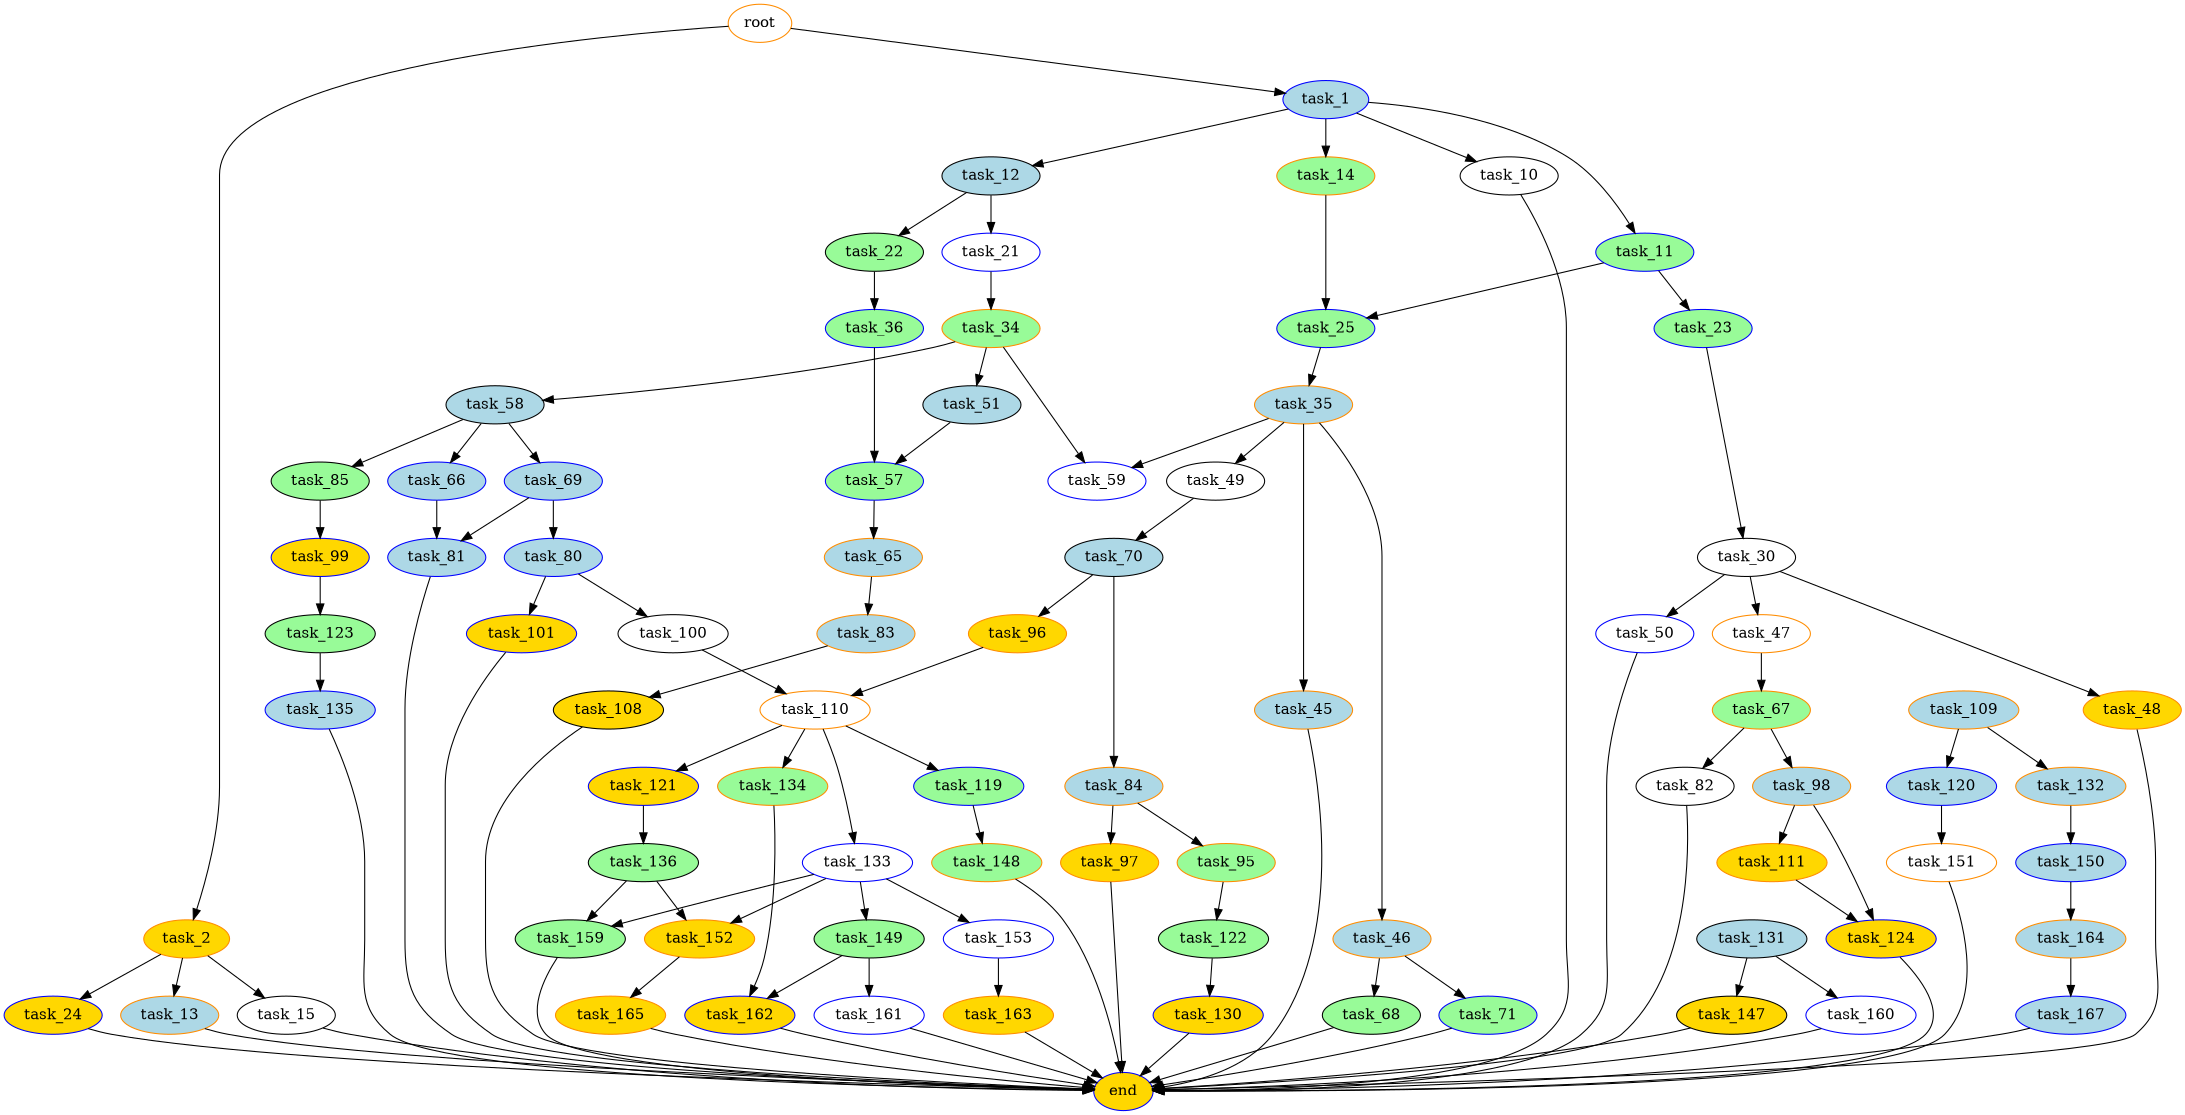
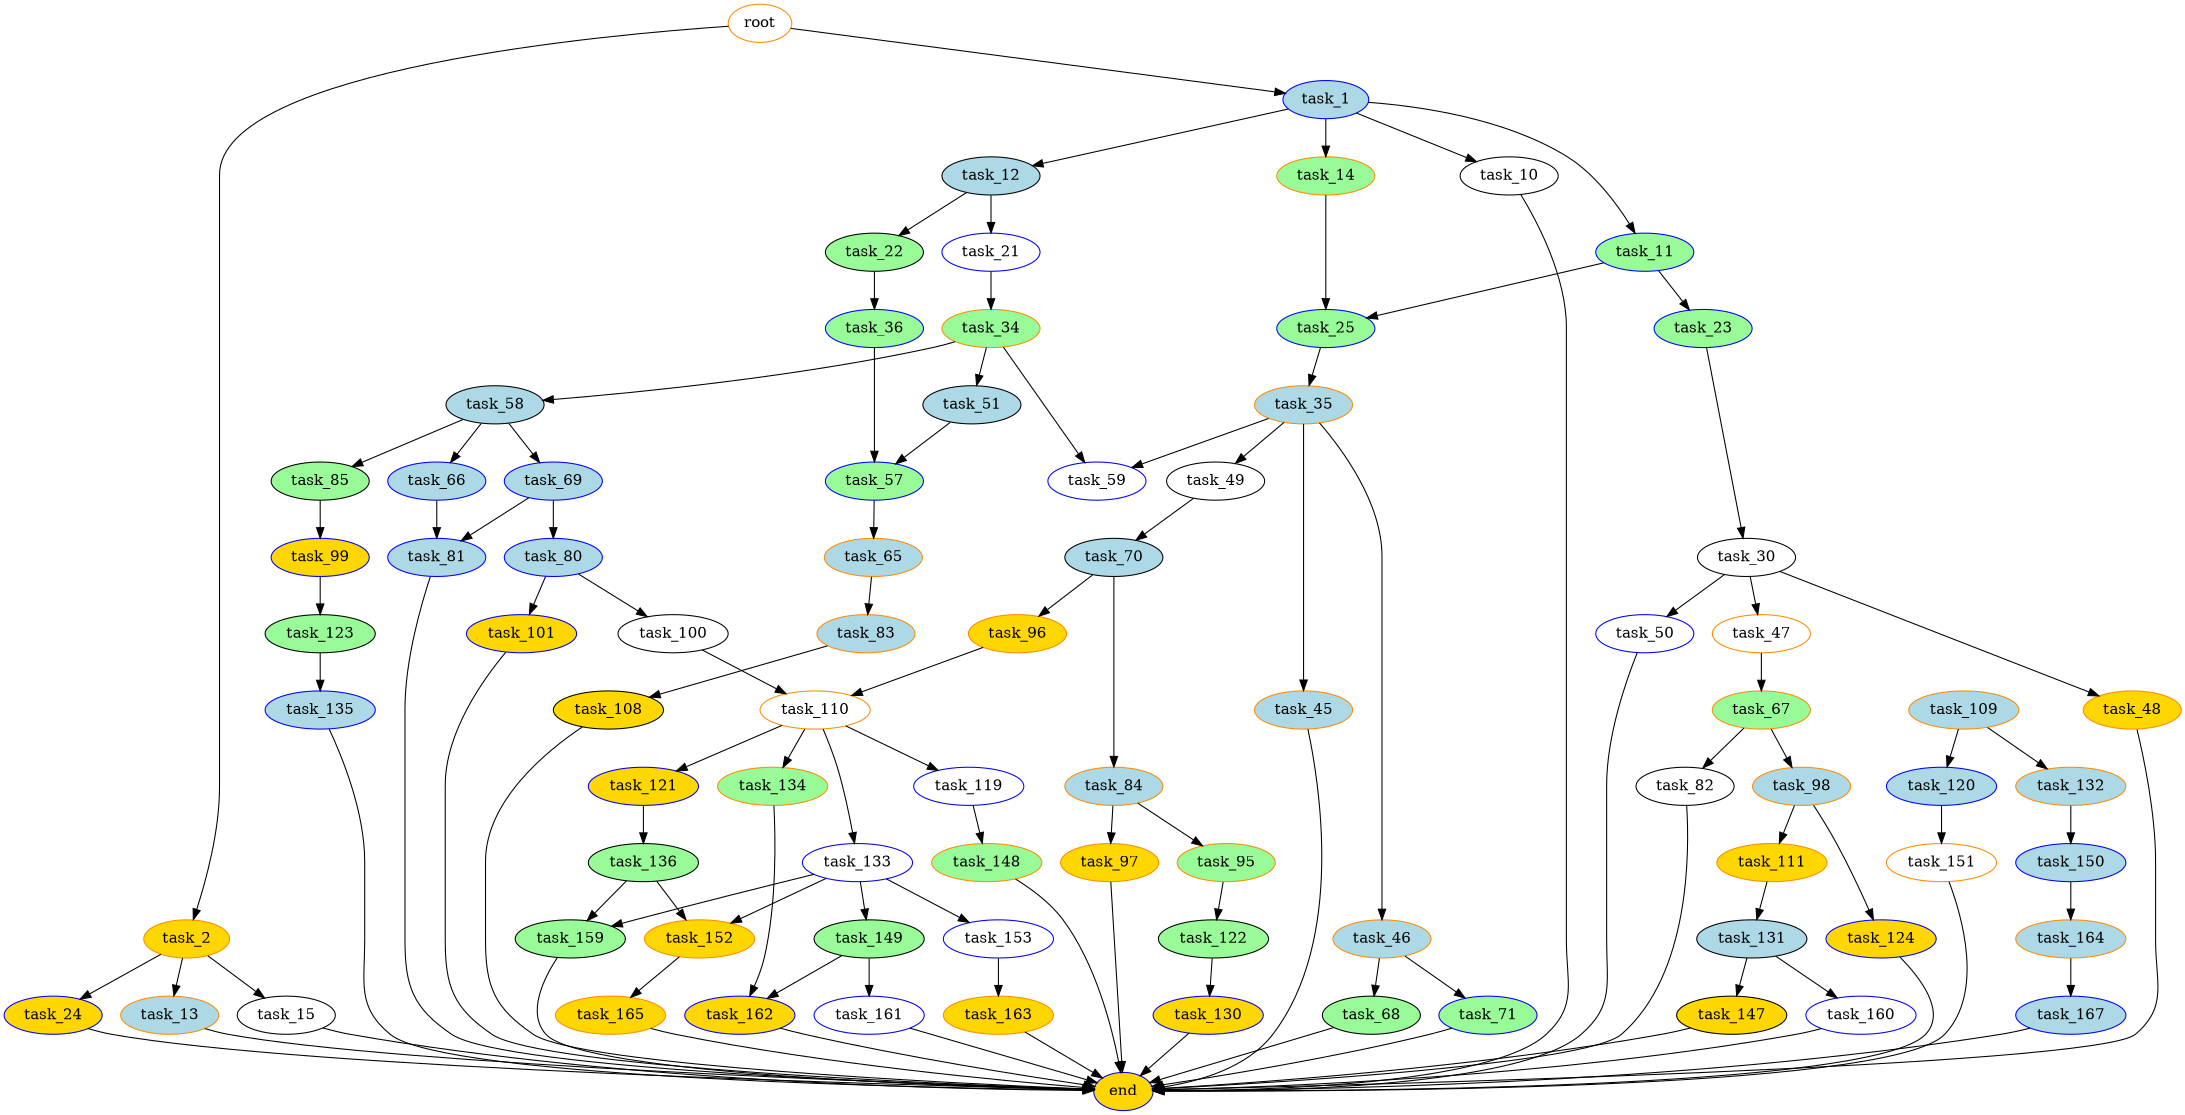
node "task_119": fillcolor palegreen -> white
edge "task_111" -> "task_124": now "task_111" -> "task_131"
